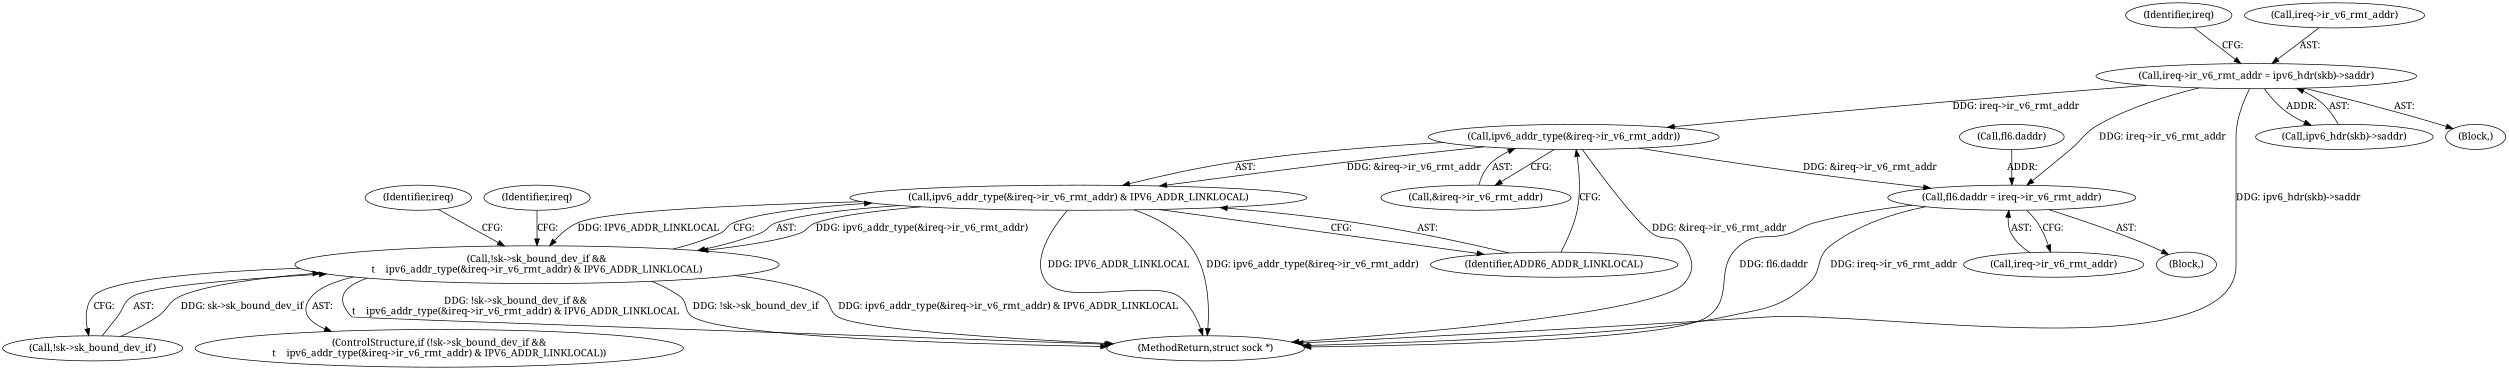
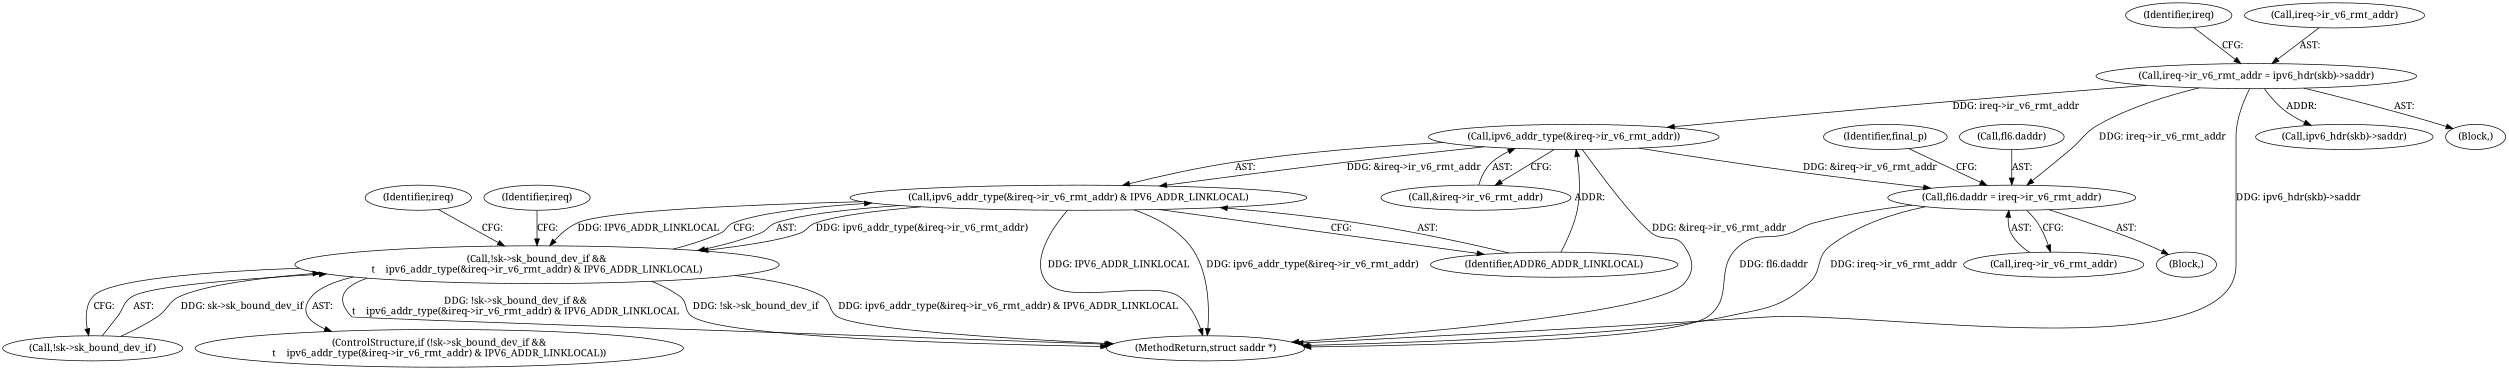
edge "(Call,ipv6_hdr(skb)->saddr)" -> "(Call,ireq->ir_v6_rmt_addr = ipv6_hdr(skb)->saddr)": removed, label "AST:"
node "(Identifier,final_p)": added
edge "(Call,fl6.daddr)" -> "(Call,fl6.daddr = ireq->ir_v6_rmt_addr)": label "ADDR: " -> "AST: "
edge "(Identifier,ADDR6_ADDR_LINKLOCAL)" -> "(Call,ipv6_addr_type(&ireq->ir_v6_rmt_addr))": label "CFG: " -> "ADDR: "
node "(MethodReturn,struct sock *)": label "(MethodReturn,struct sock *)" -> "(MethodReturn,struct saddr *)"
